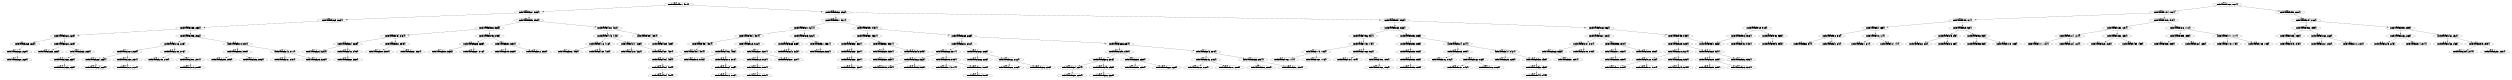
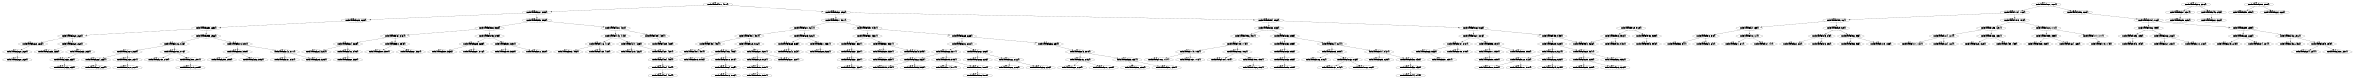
node "Node{data=[1785, 1785]}": removed
node "Node{data=[6491, 6499]}": removed
